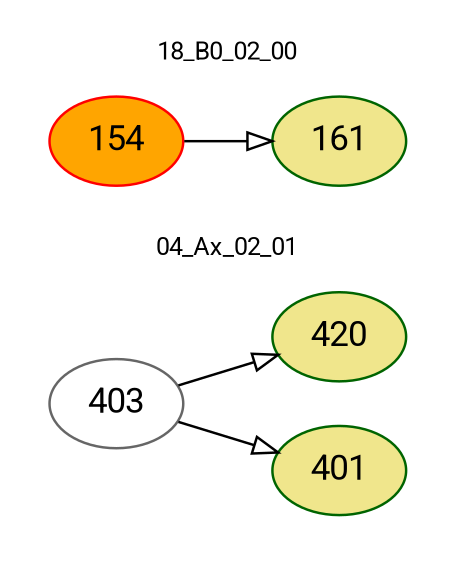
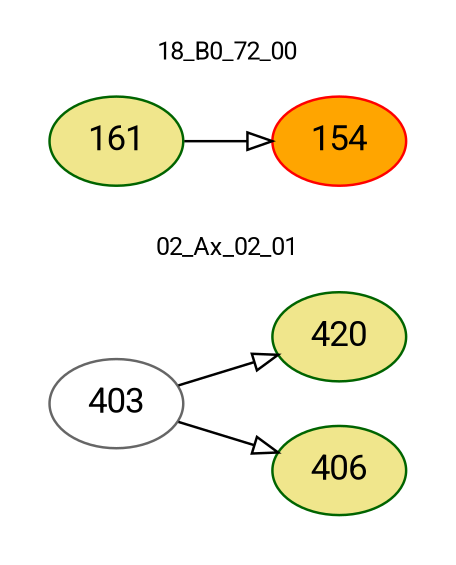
cluster "18_B0_02_00": label "18_B0_02_00" -> "18_B0_72_00"
edge "154" -> "161": reversed
cluster "04_Ax_02_01": label "04_Ax_02_01" -> "02_Ax_02_01"
node "401": label "401" -> "406"
